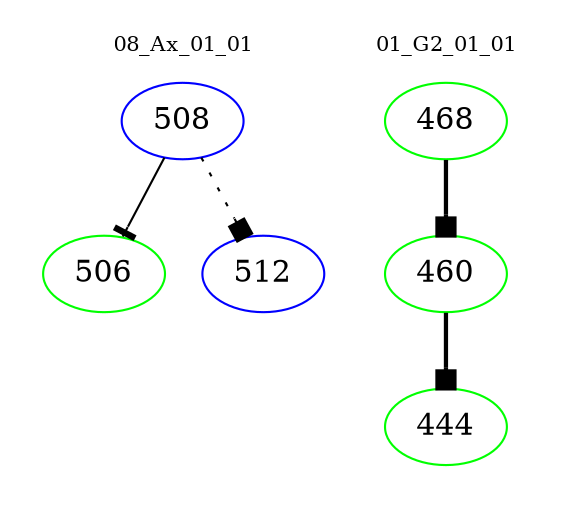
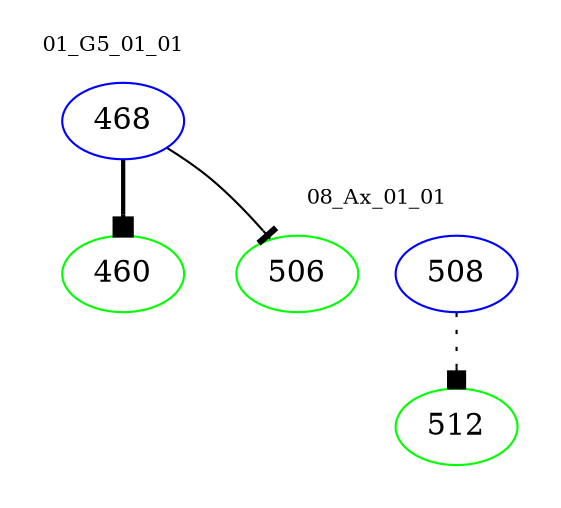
cluster "01_G2_01_01": label "01_G2_01_01" -> "01_G5_01_01"
node "468": color green -> blue
edge "508" -> "506": now "468" -> "506"
node "512": color blue -> green
node "444": removed
